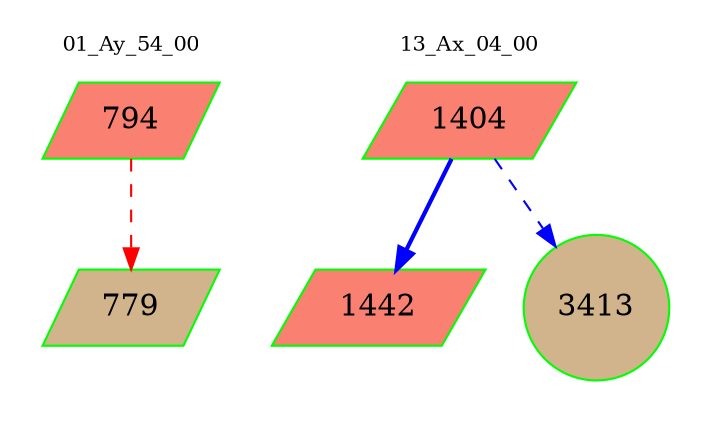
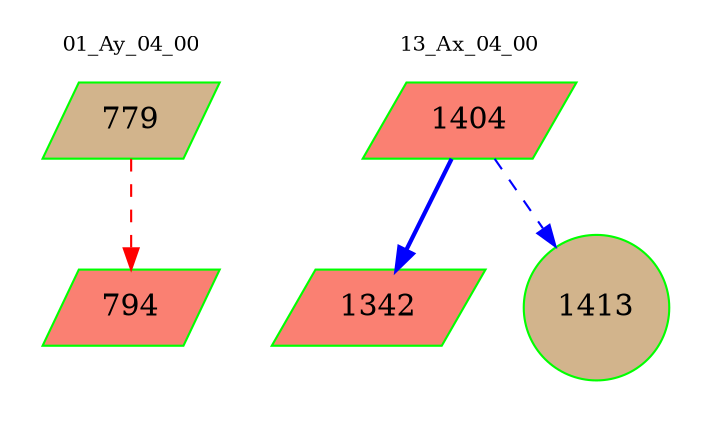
cluster "01_Ay_54_00": label "01_Ay_54_00" -> "01_Ay_04_00"
edge "794" -> "779": reversed
node "1442": label "1442" -> "1342"
node "3413": label "3413" -> "1413"
